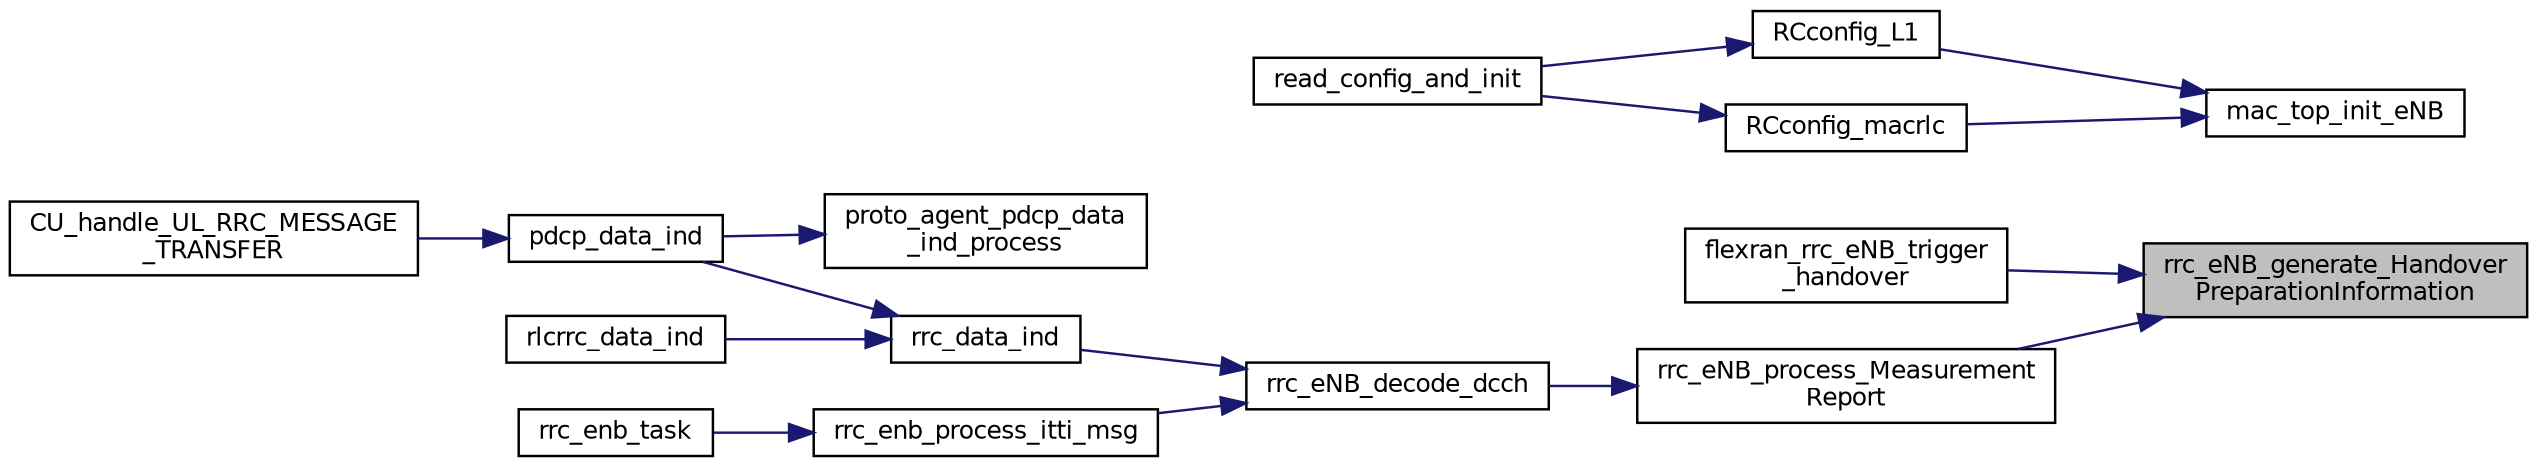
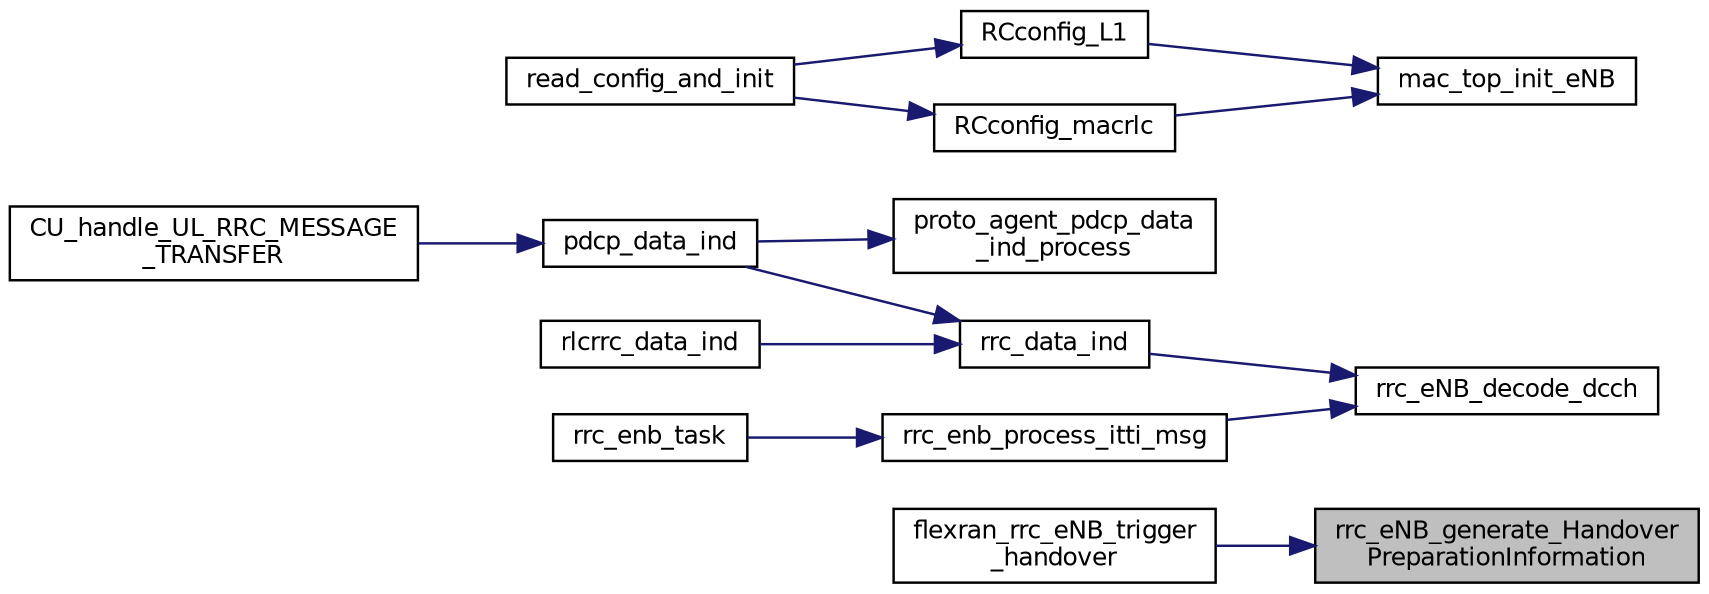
node "rrc_eNB_process_Measurement Report": removed
